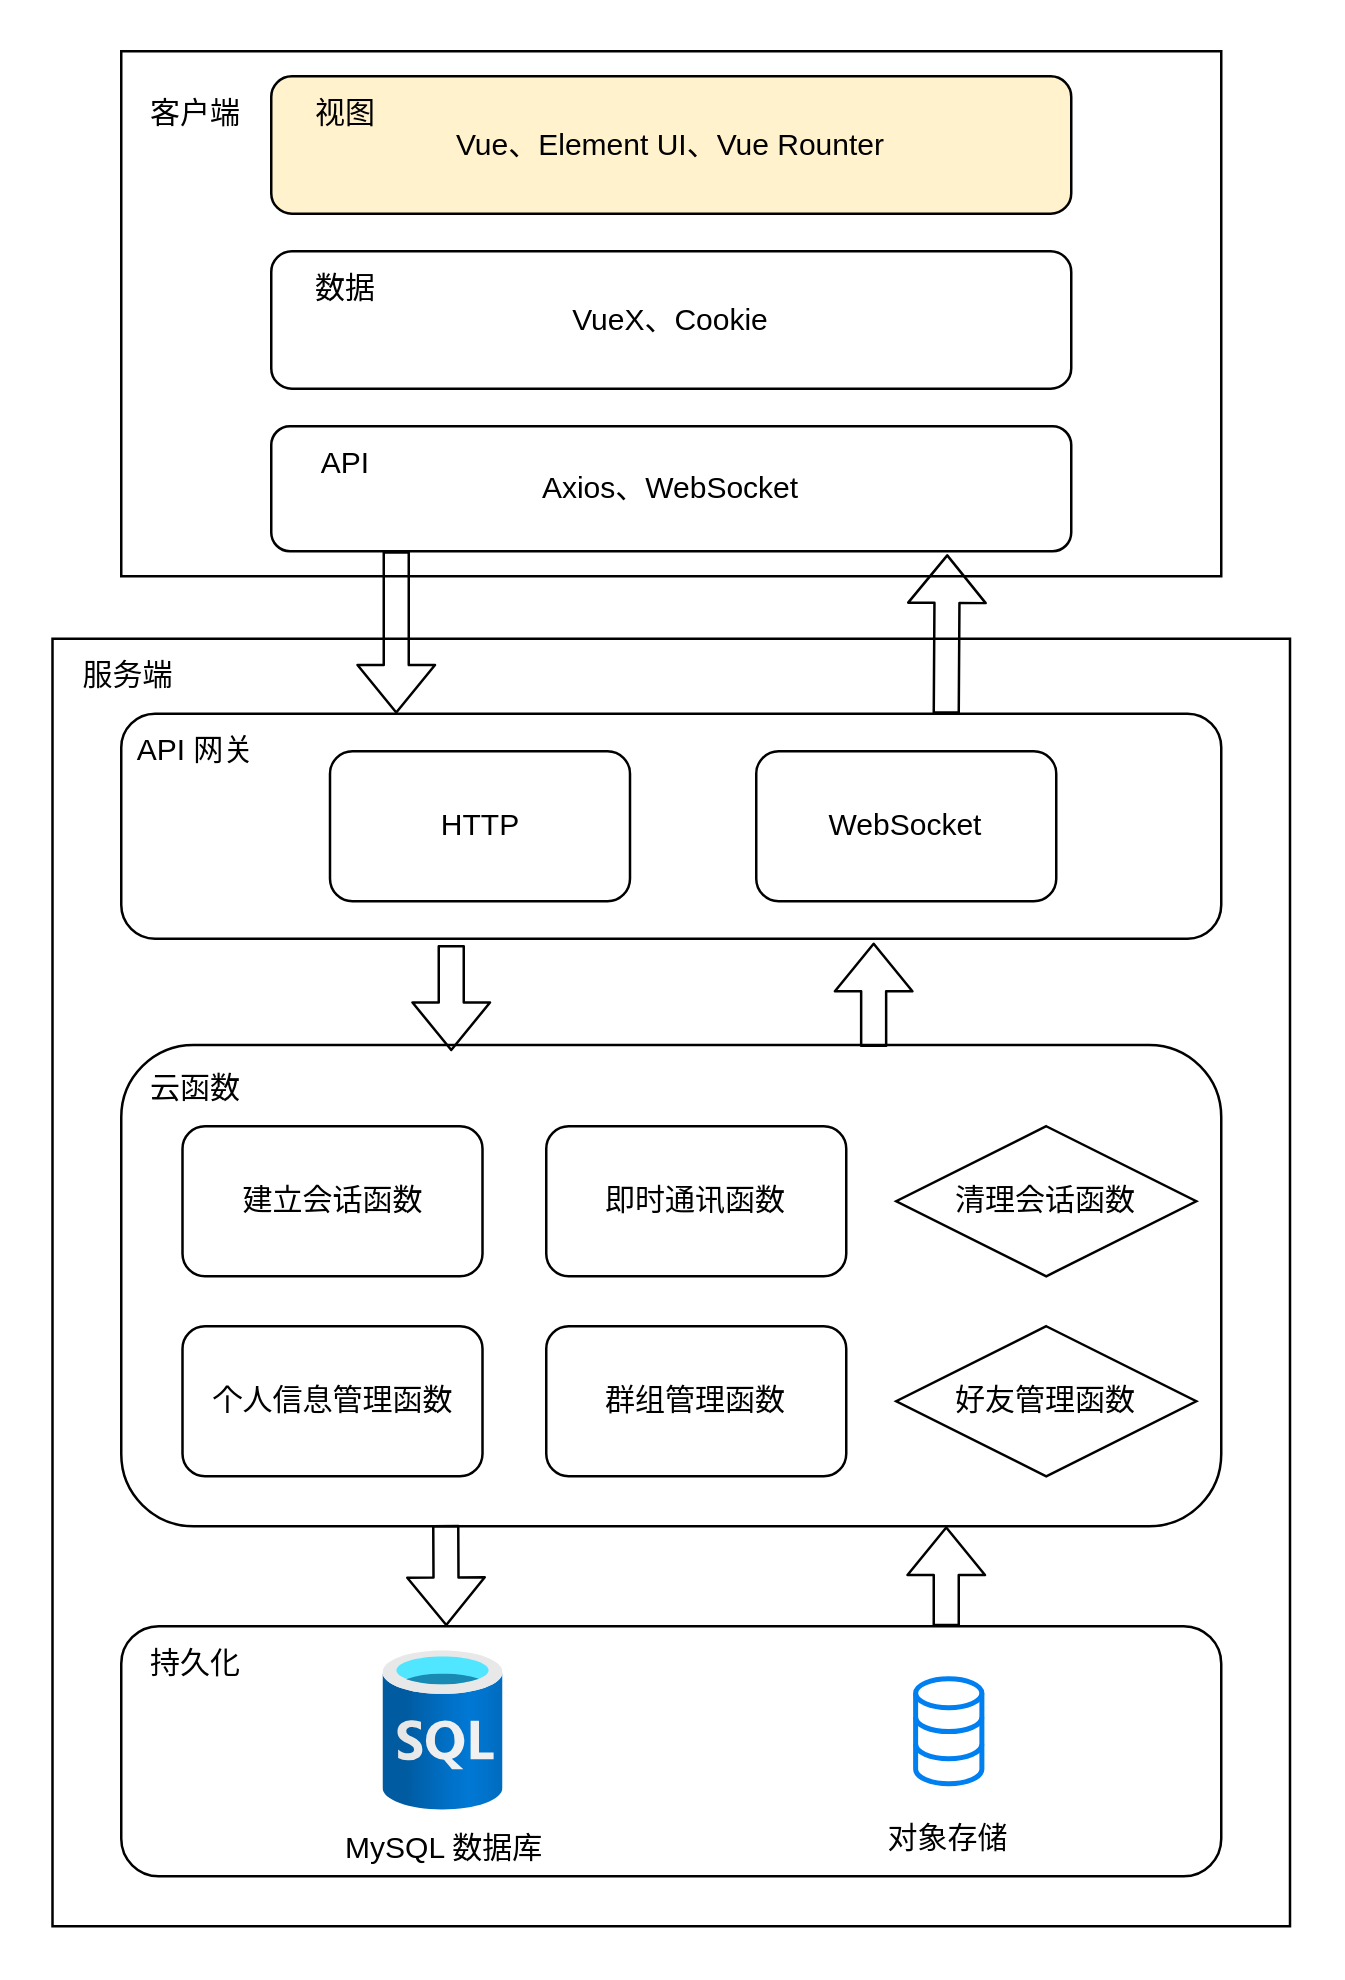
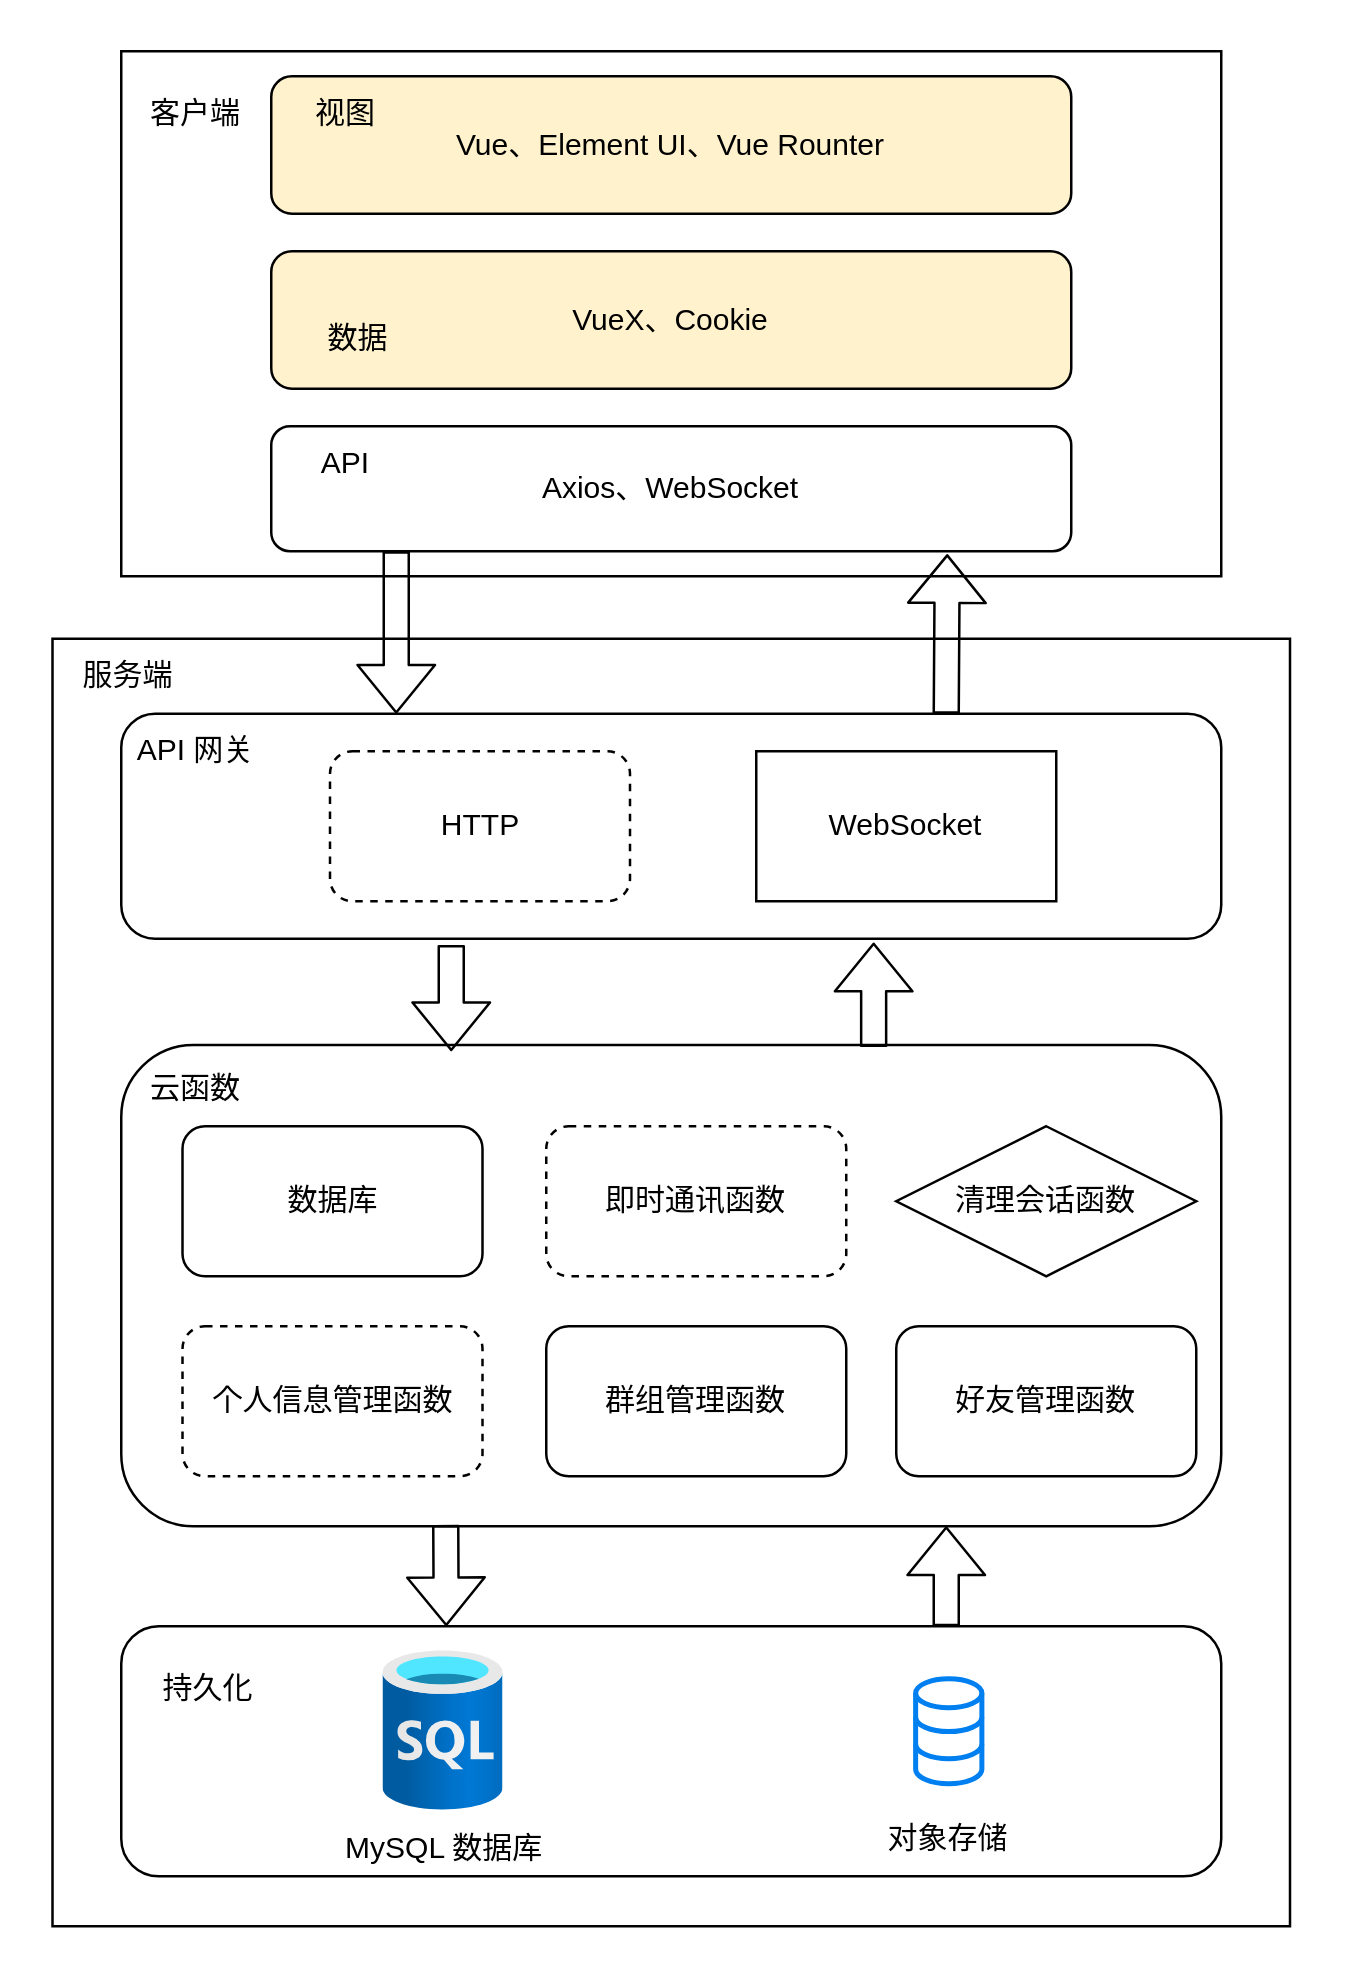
node "数据": moved (346, 289) -> (359, 339)
node "VueX、Cookie": fillcolor #ffffff -> #fff2cc
node "HTTP": style solid -> dashed
node "WebSocket": shape rounded rectangle -> rectangle
node "建立会话函数": label "建立会话函数" -> "数据库"
node "即时通讯函数": style solid -> dashed
node "个人信息管理函数": style solid -> dashed
node "好友管理函数": shape diamond -> rounded rectangle
node "持久化": moved (196, 1664) -> (209, 1689)
